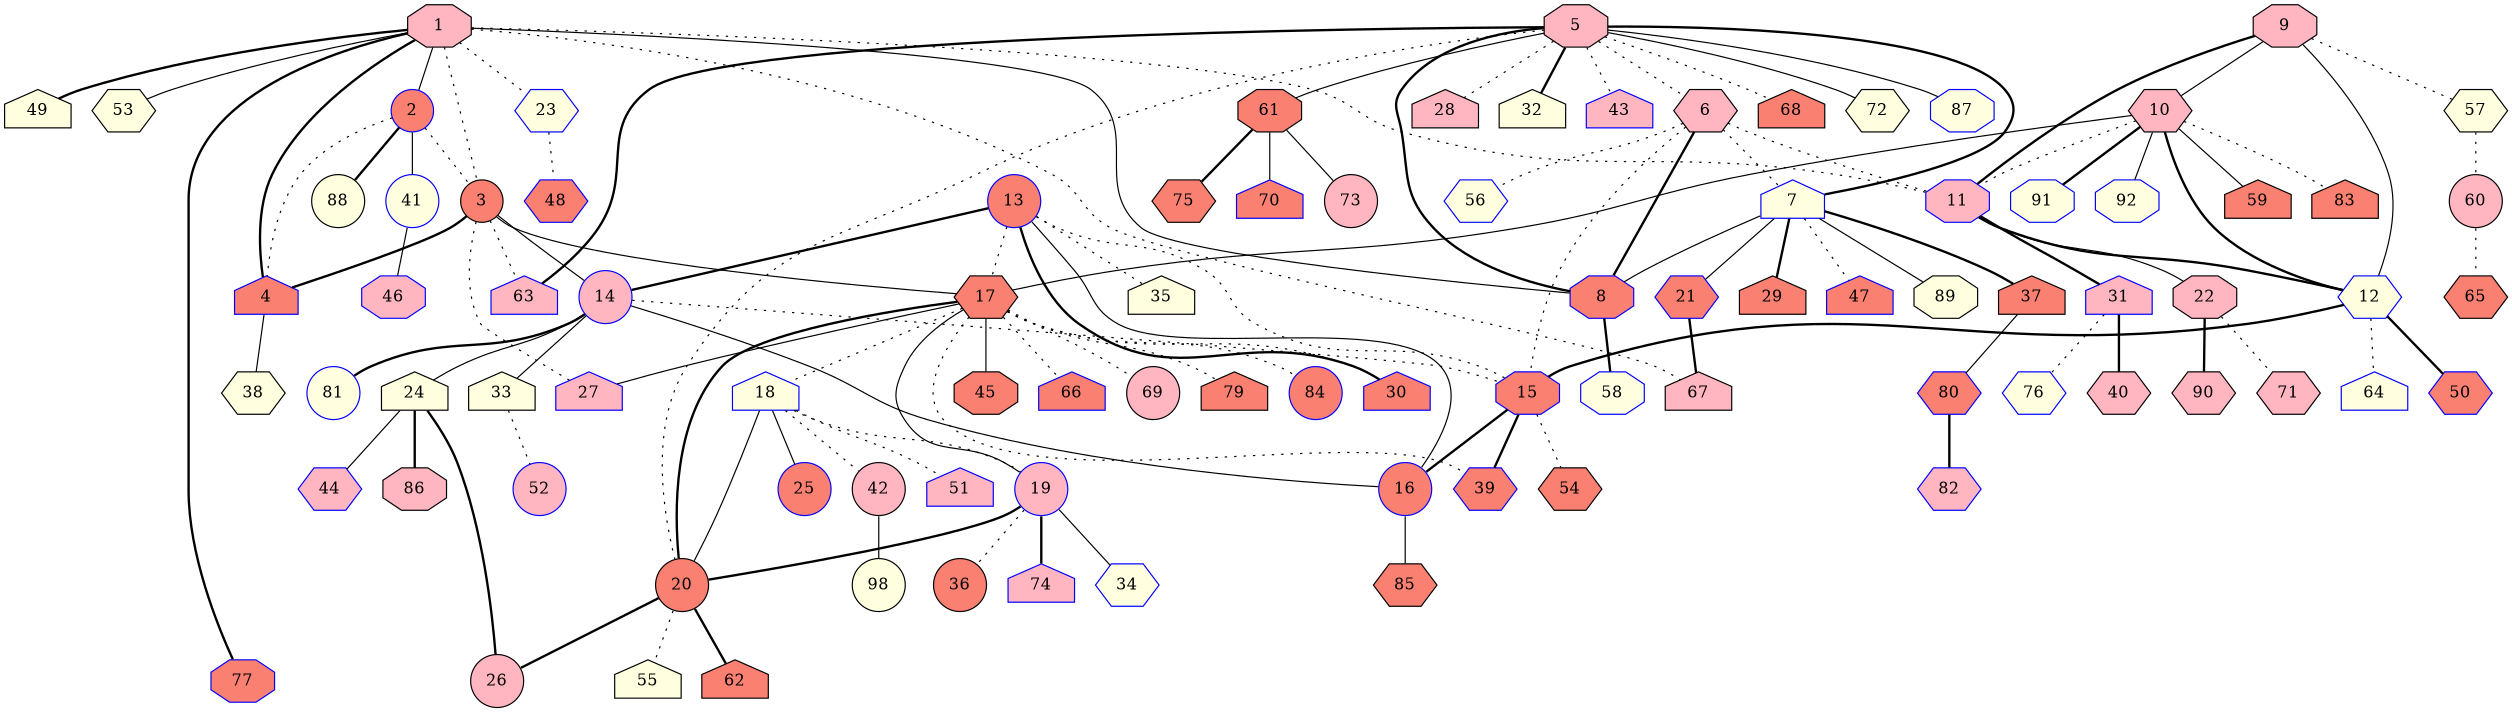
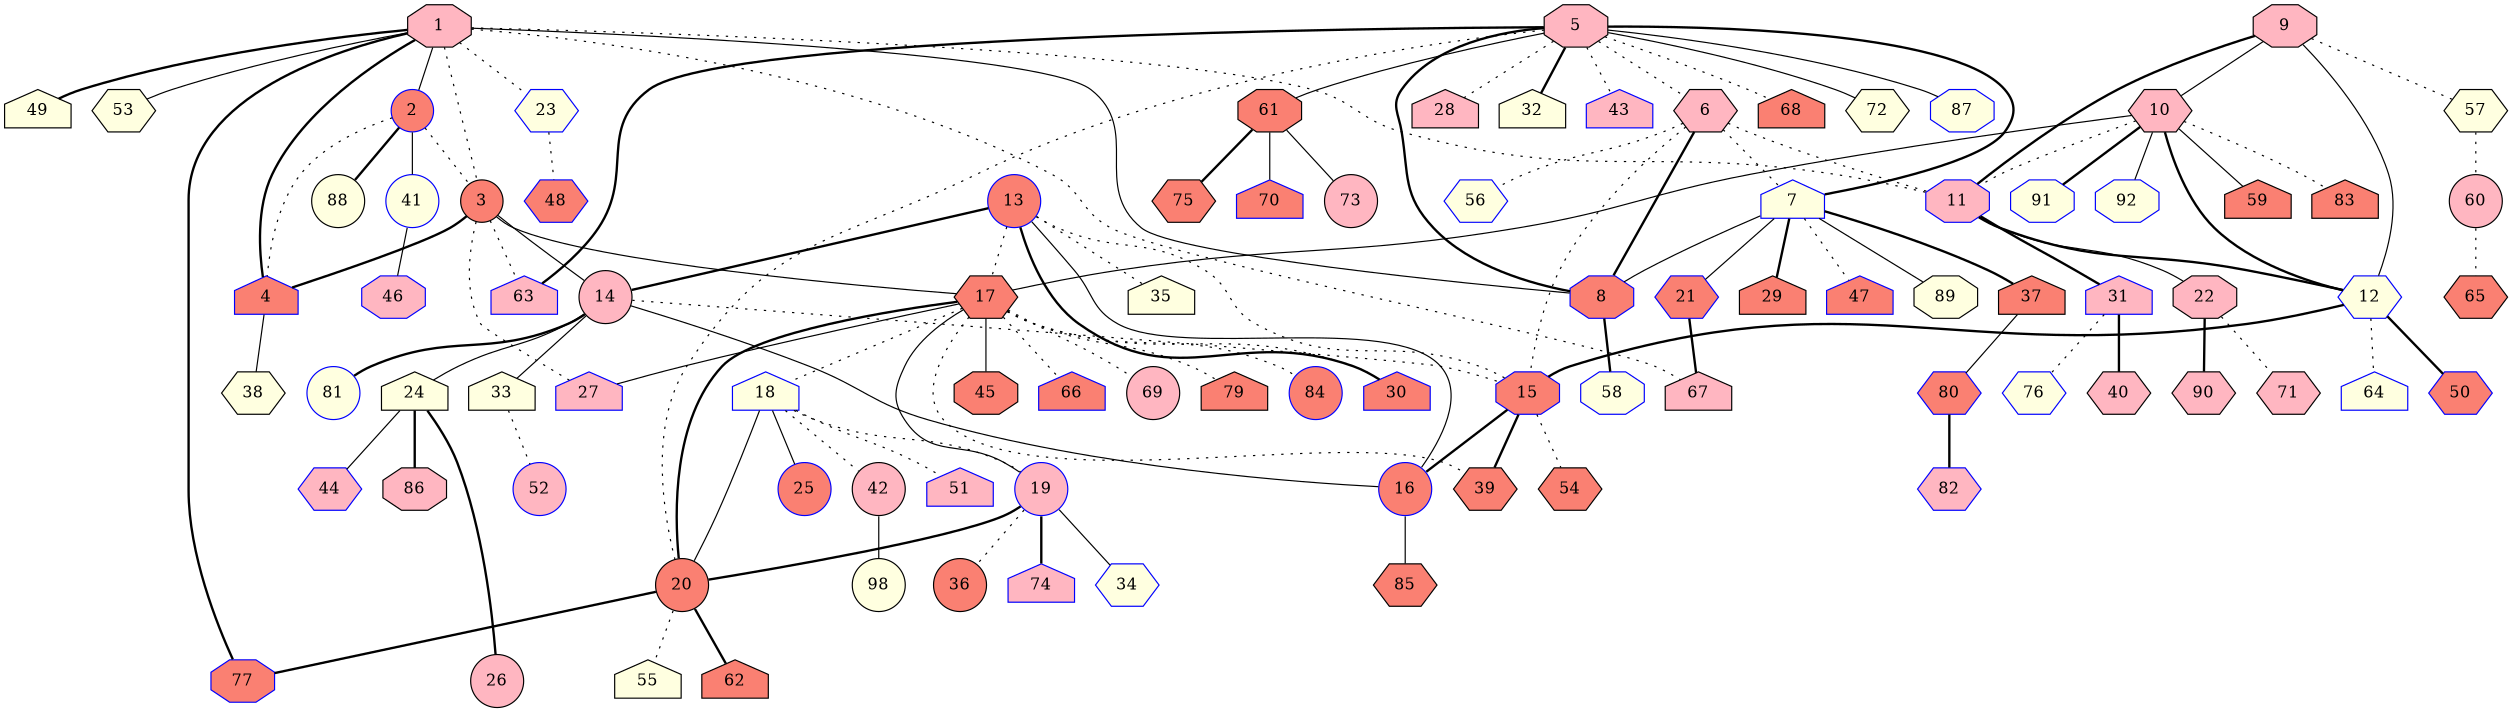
node "14": color blue -> black
node "39": color blue -> black
edge "20" -- "26": now "20" -- "77"
